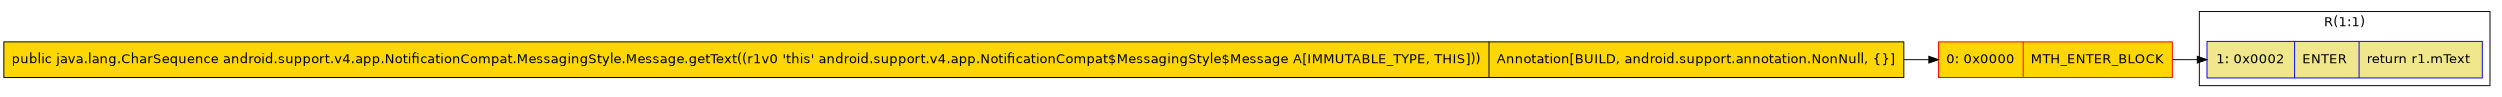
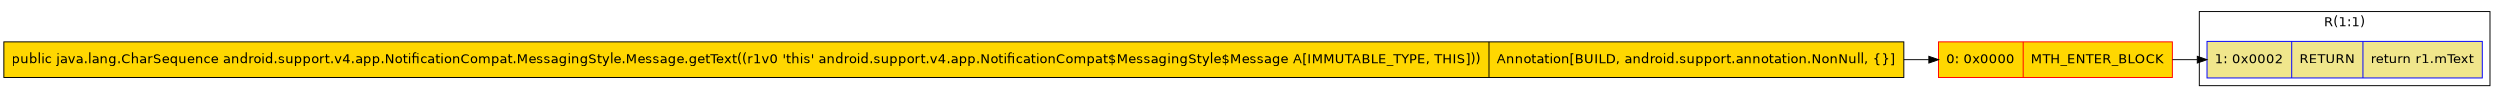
node "1: 0x0002": text "ENTER" -> "RETURN"
